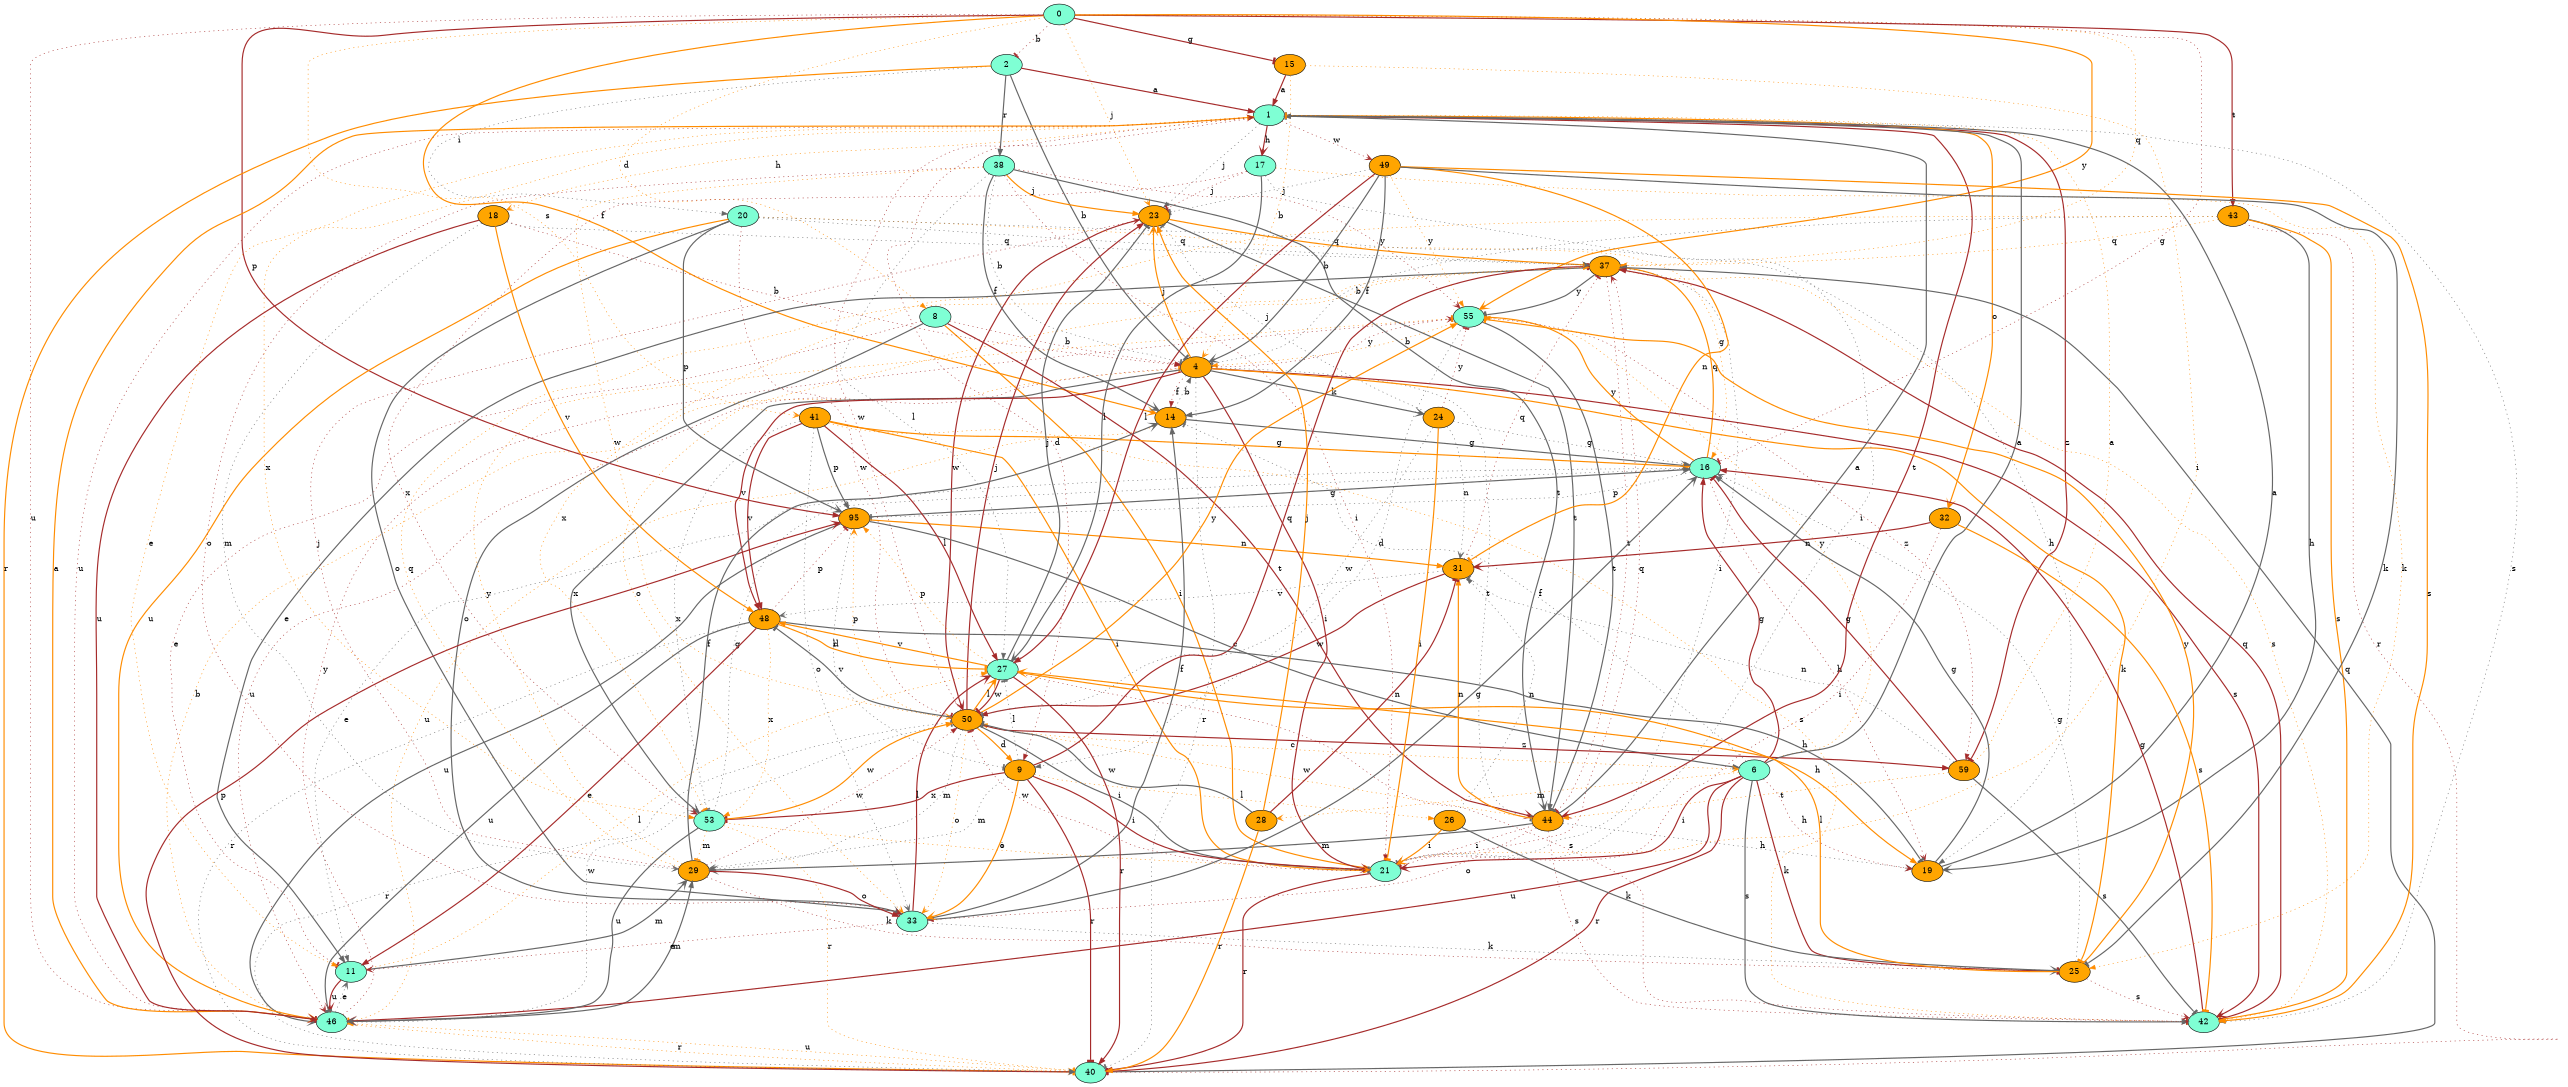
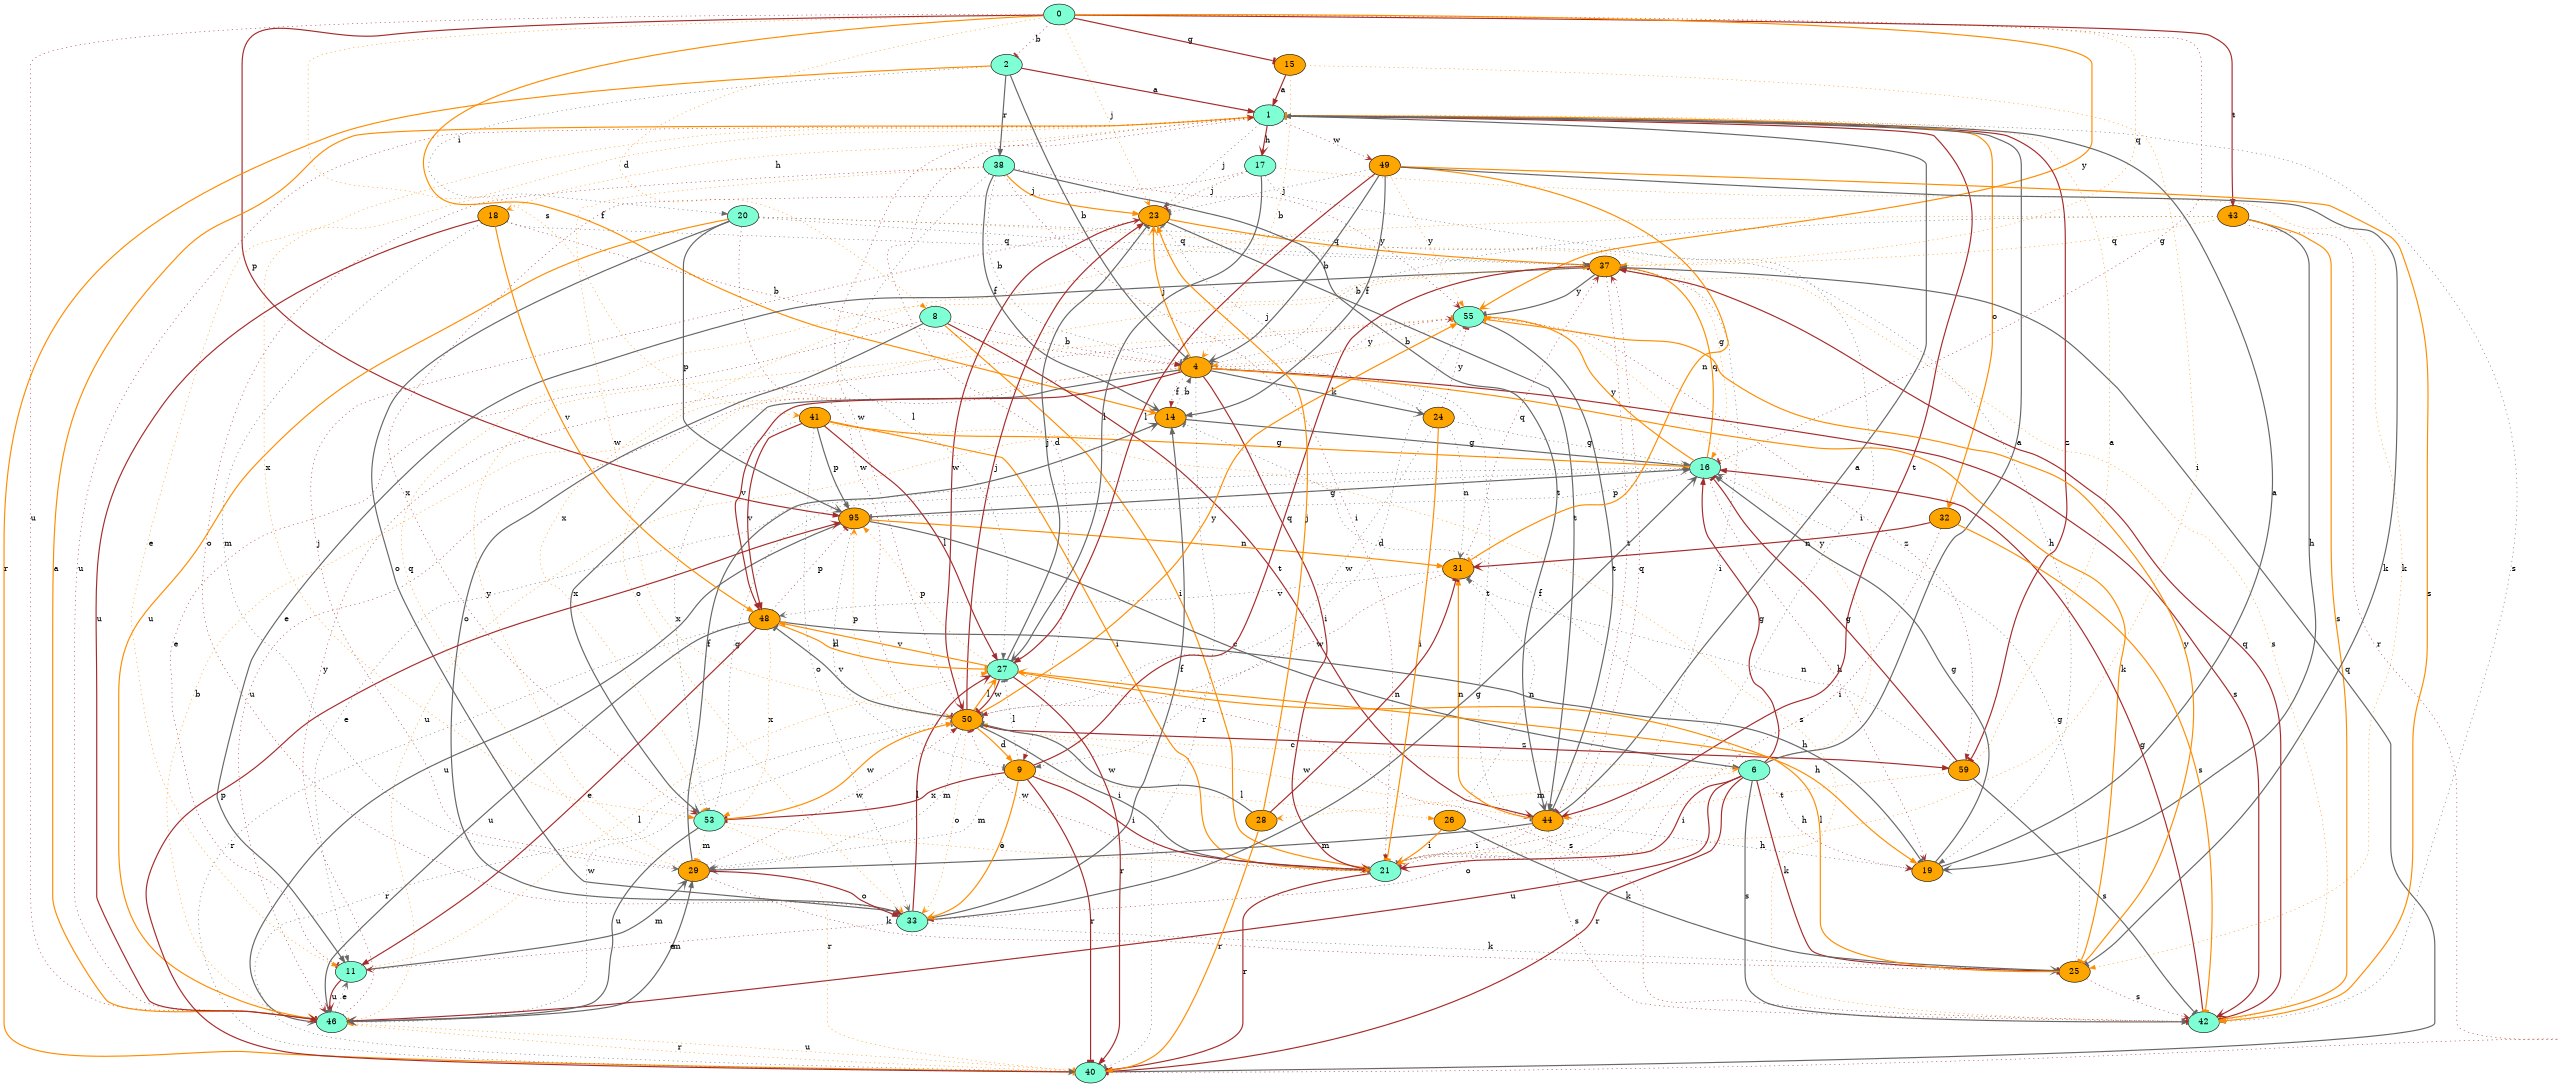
edge "31" -> "37": arrowhead tee -> vee
edge "31" -> "50": style bold -> dotted
